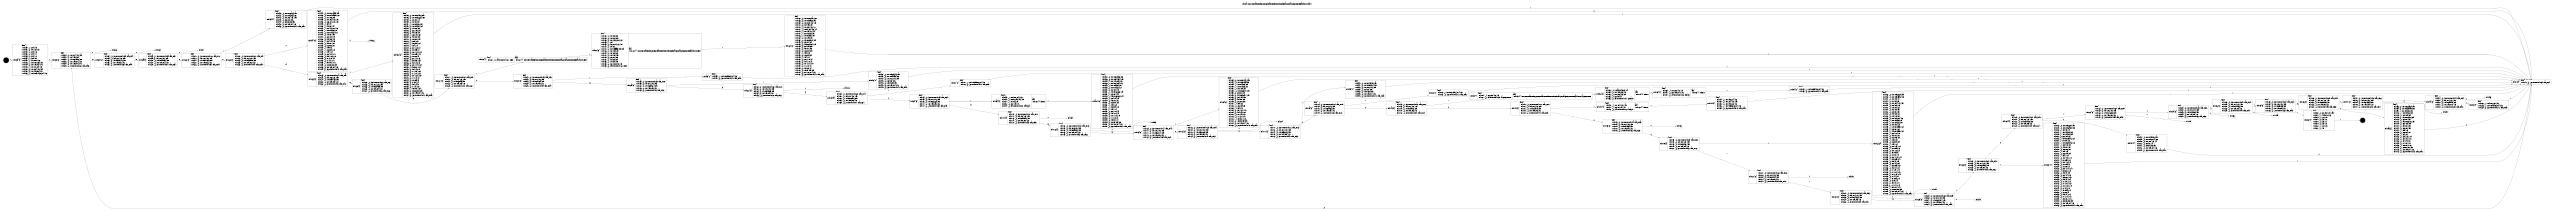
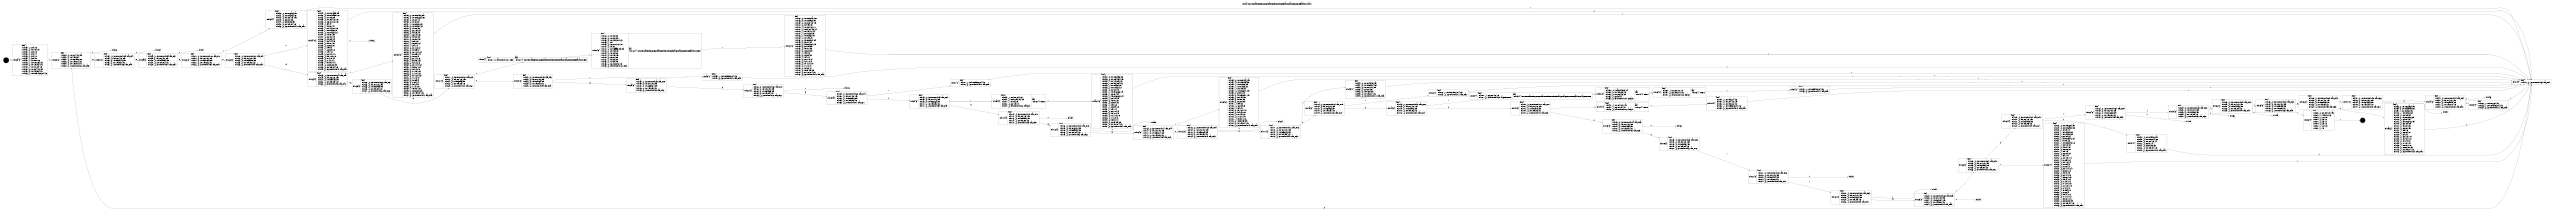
node "0x4019c8 [27]": removed
node "0x401d68 [169]": removed
